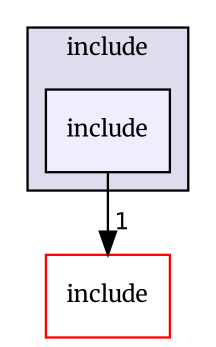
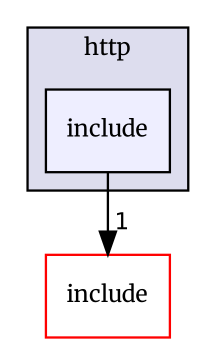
cluster "include": label "include" -> "http"
